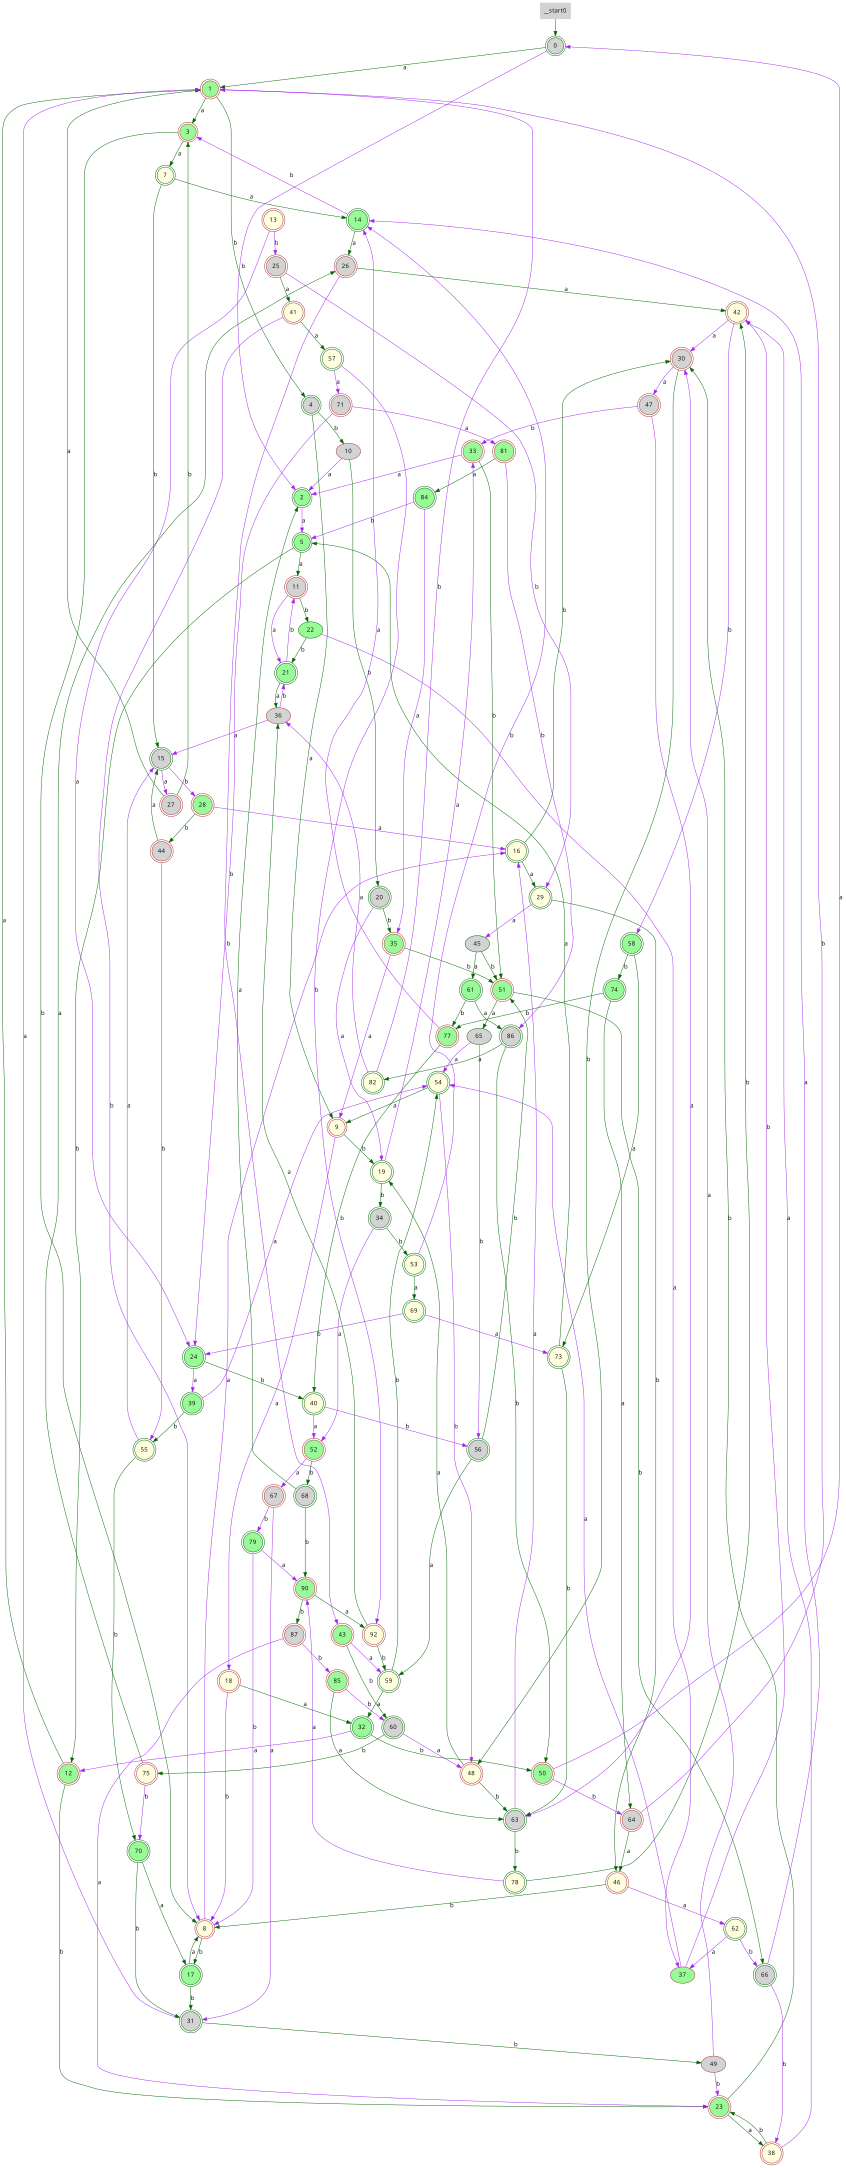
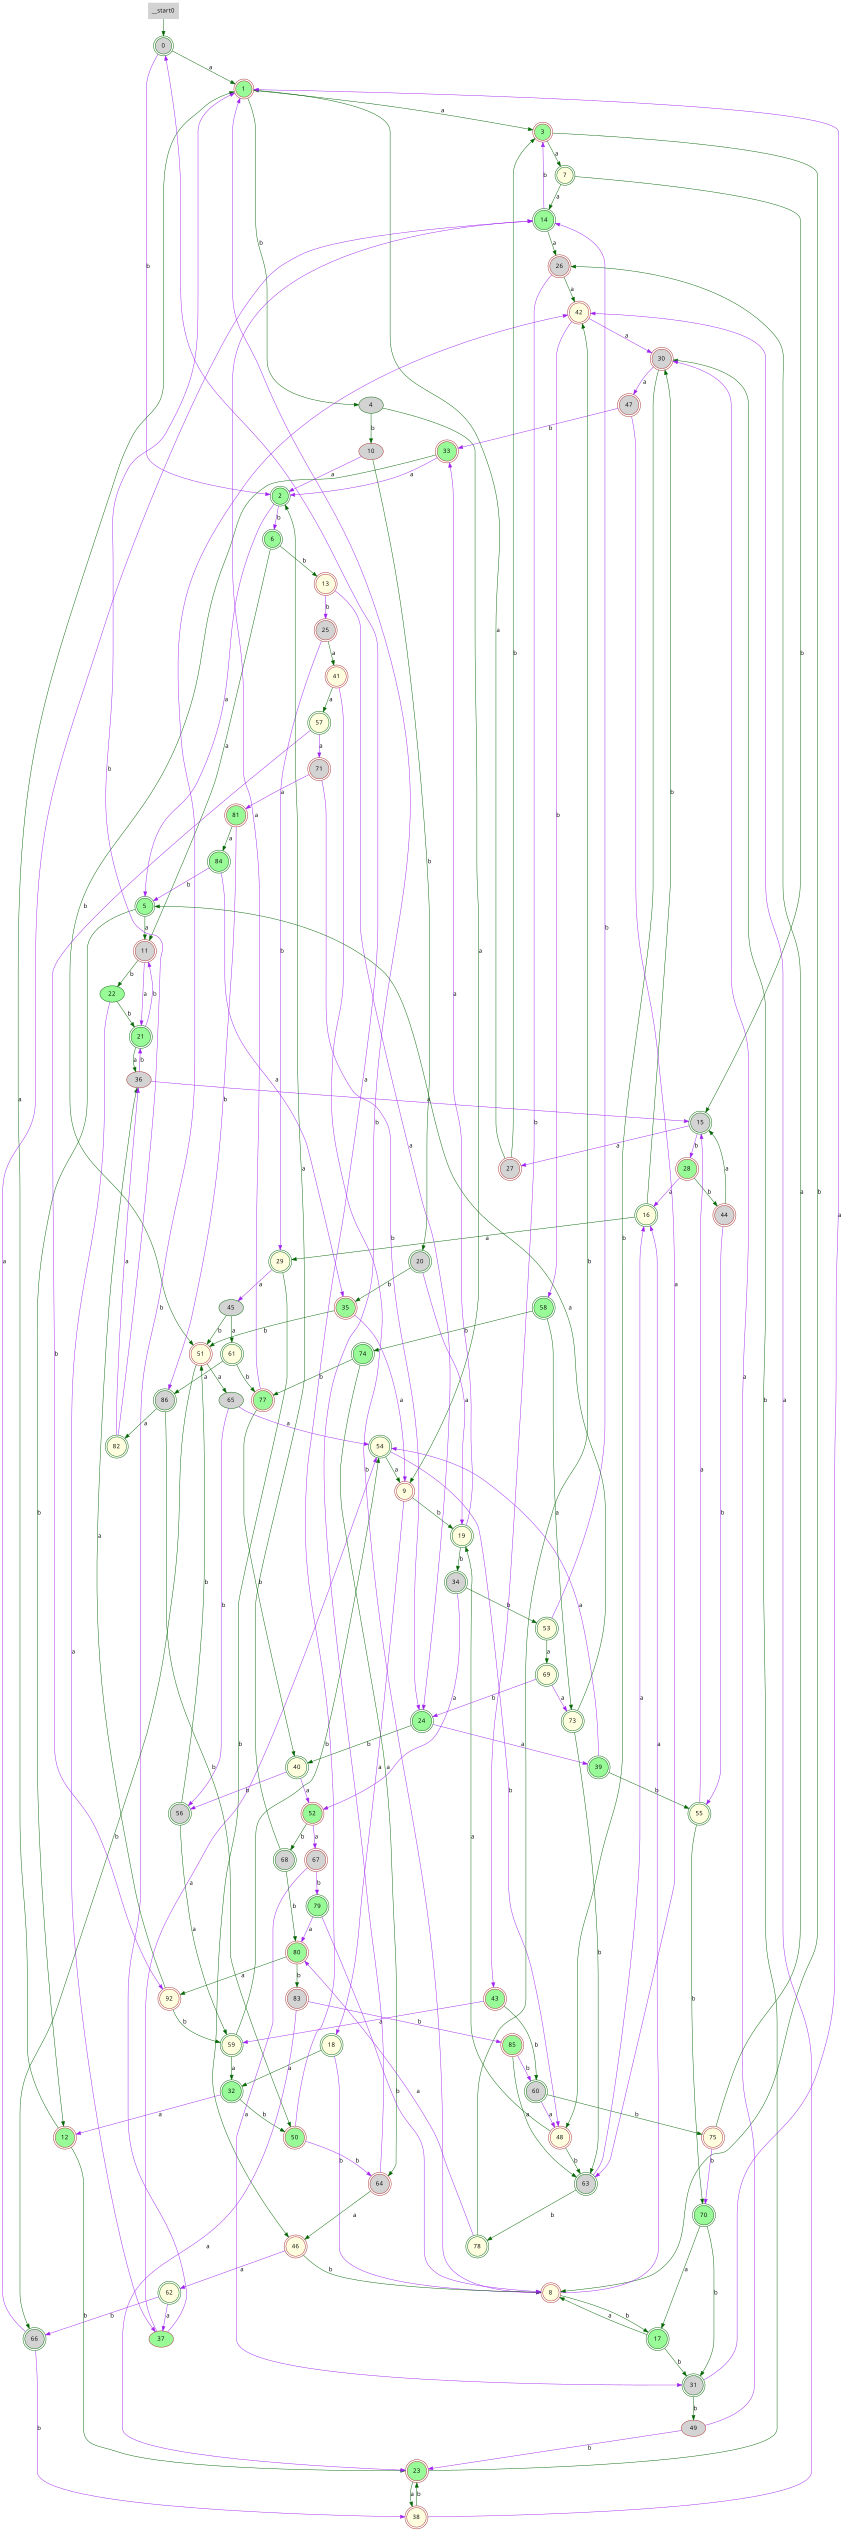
node "4": shape doublecircle -> ellipse
node "6": added
node "61": fillcolor palegreen -> lightyellow
node "51": fillcolor palegreen -> lightyellow
node "90": label "90" -> "80"
node "87": label "87" -> "83"
node "18": color brown -> darkgreen
